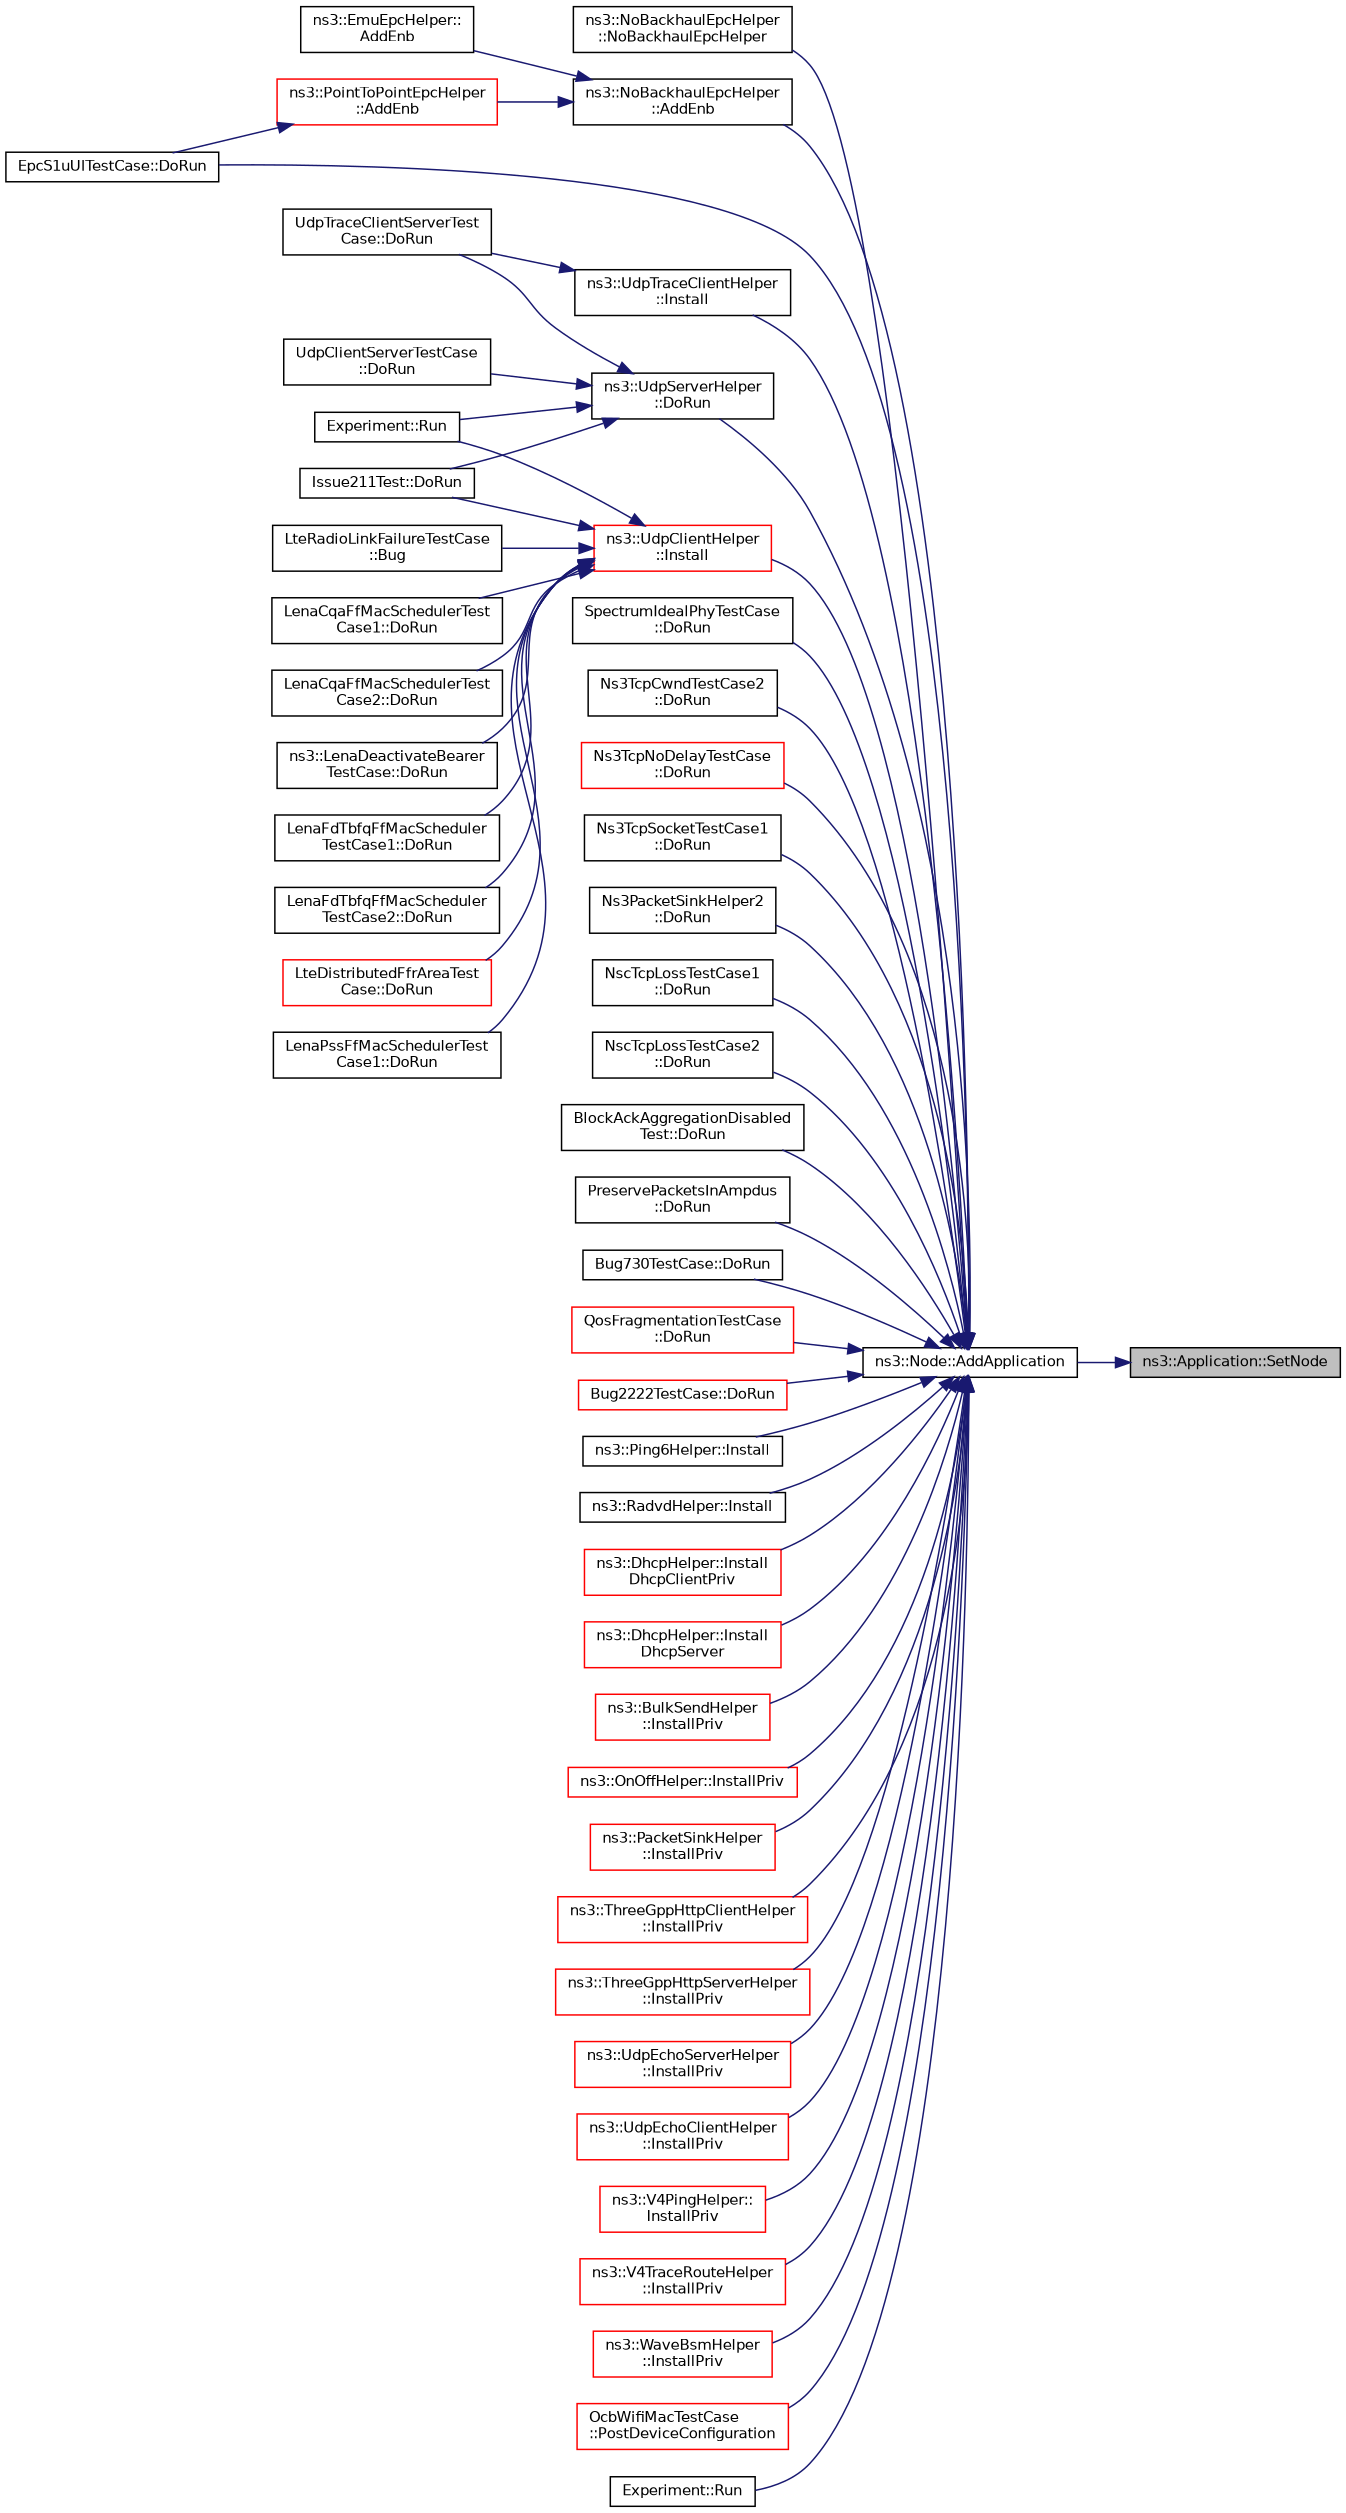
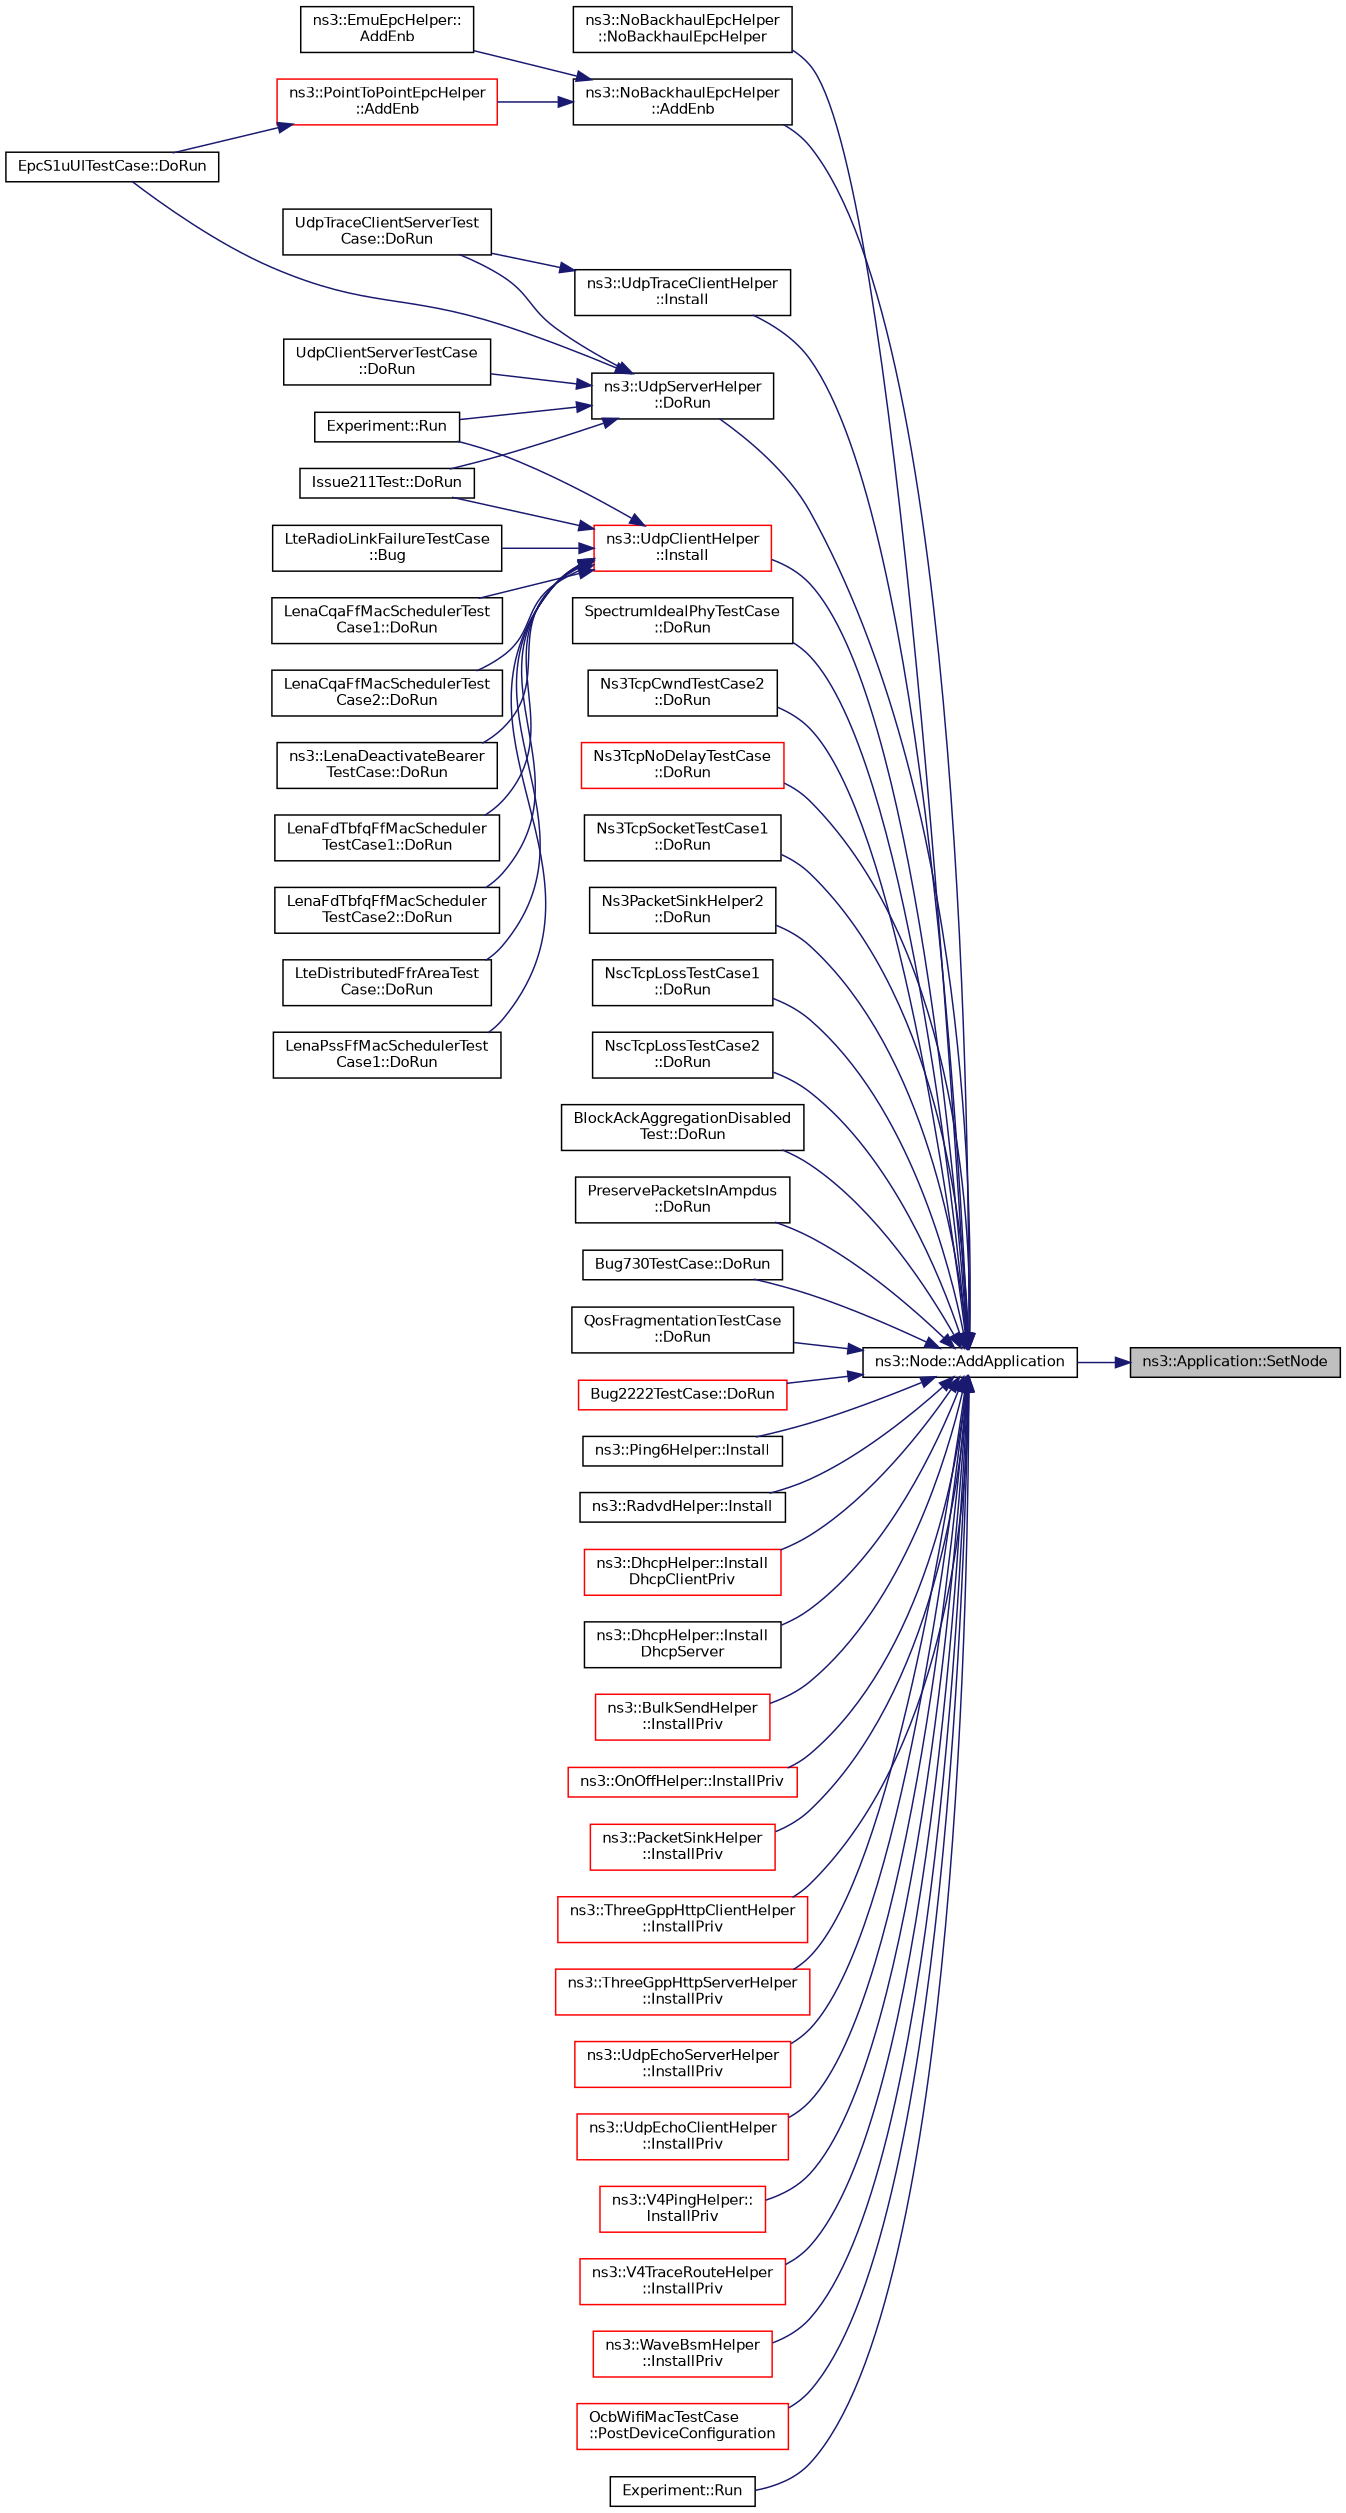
edge "EpcS1uUlTestCase::DoRun" -> "ns3::Node::AddApplication": now "EpcS1uUlTestCase::DoRun" -> "ns3::UdpServerHelper ::DoRun"
node "LteDistributedFfrAreaTest Case::DoRun": color red -> black
node "QosFragmentationTestCase ::DoRun": color red -> black
node "ns3::DhcpHelper::Install DhcpServer": color red -> black
